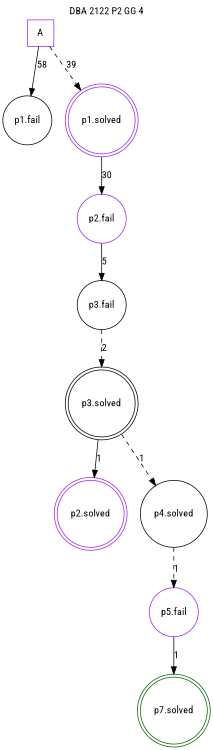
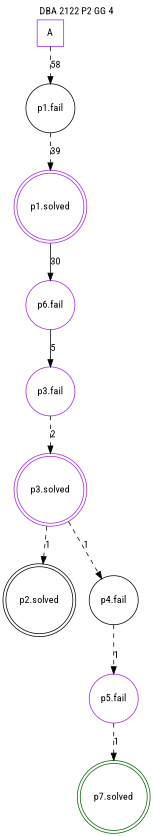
edge "A" -> "p1.solved": now "p1.fail" -> "p1.solved"
edge "A" -> "p1.fail": style solid -> dashed
node "p2.fail": label "p2.fail" -> "p6.fail"
node "p3.fail": color black -> purple
node "p3.solved": color black -> purple
edge "p3.solved" -> "p2.solved": style solid -> dashed
node "p2.solved": color purple -> black
node "p4.solved": label "p4.solved" -> "p4.fail"
edge "p5.fail" -> "p7.solved": style solid -> dashed
